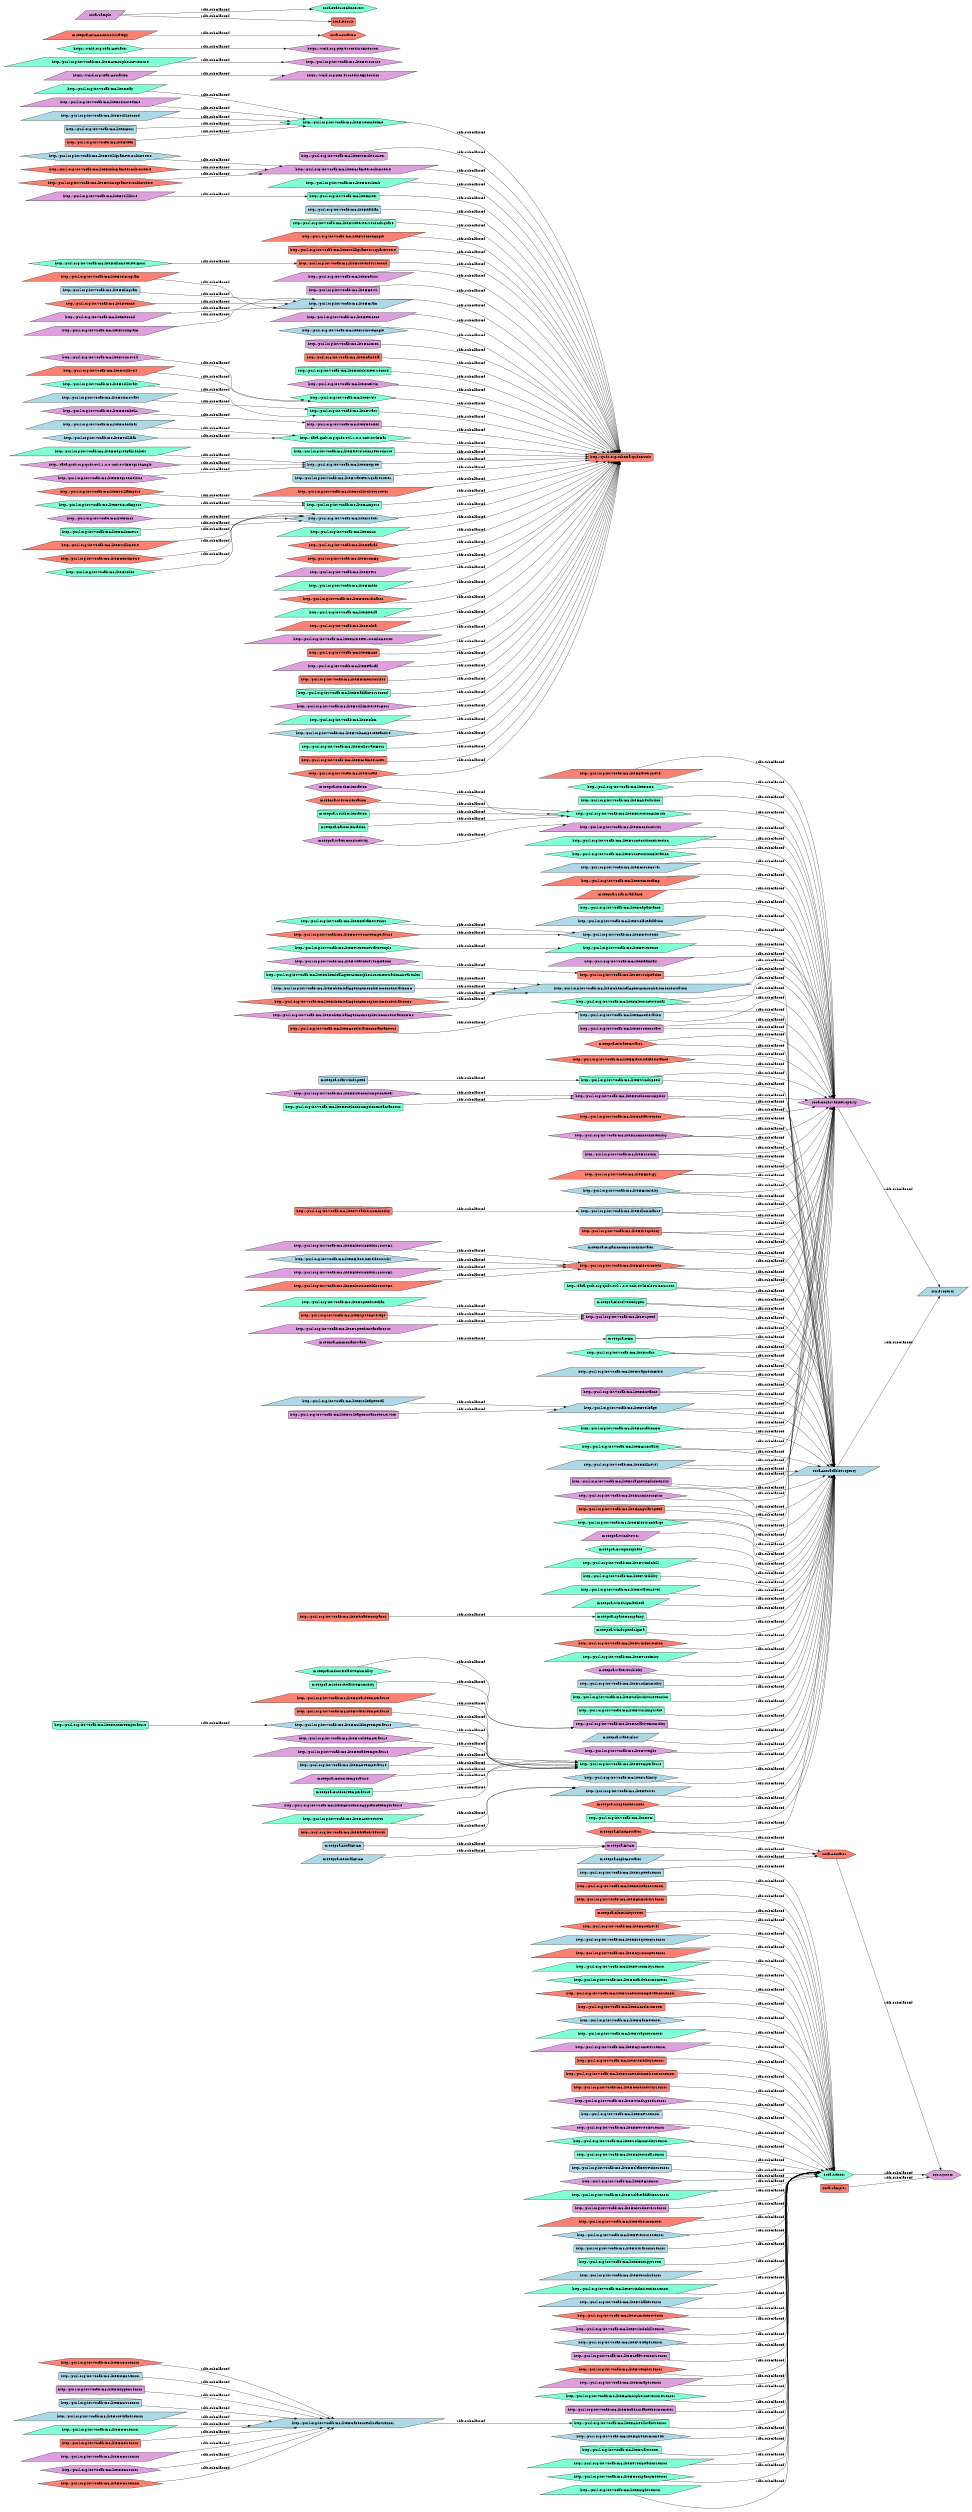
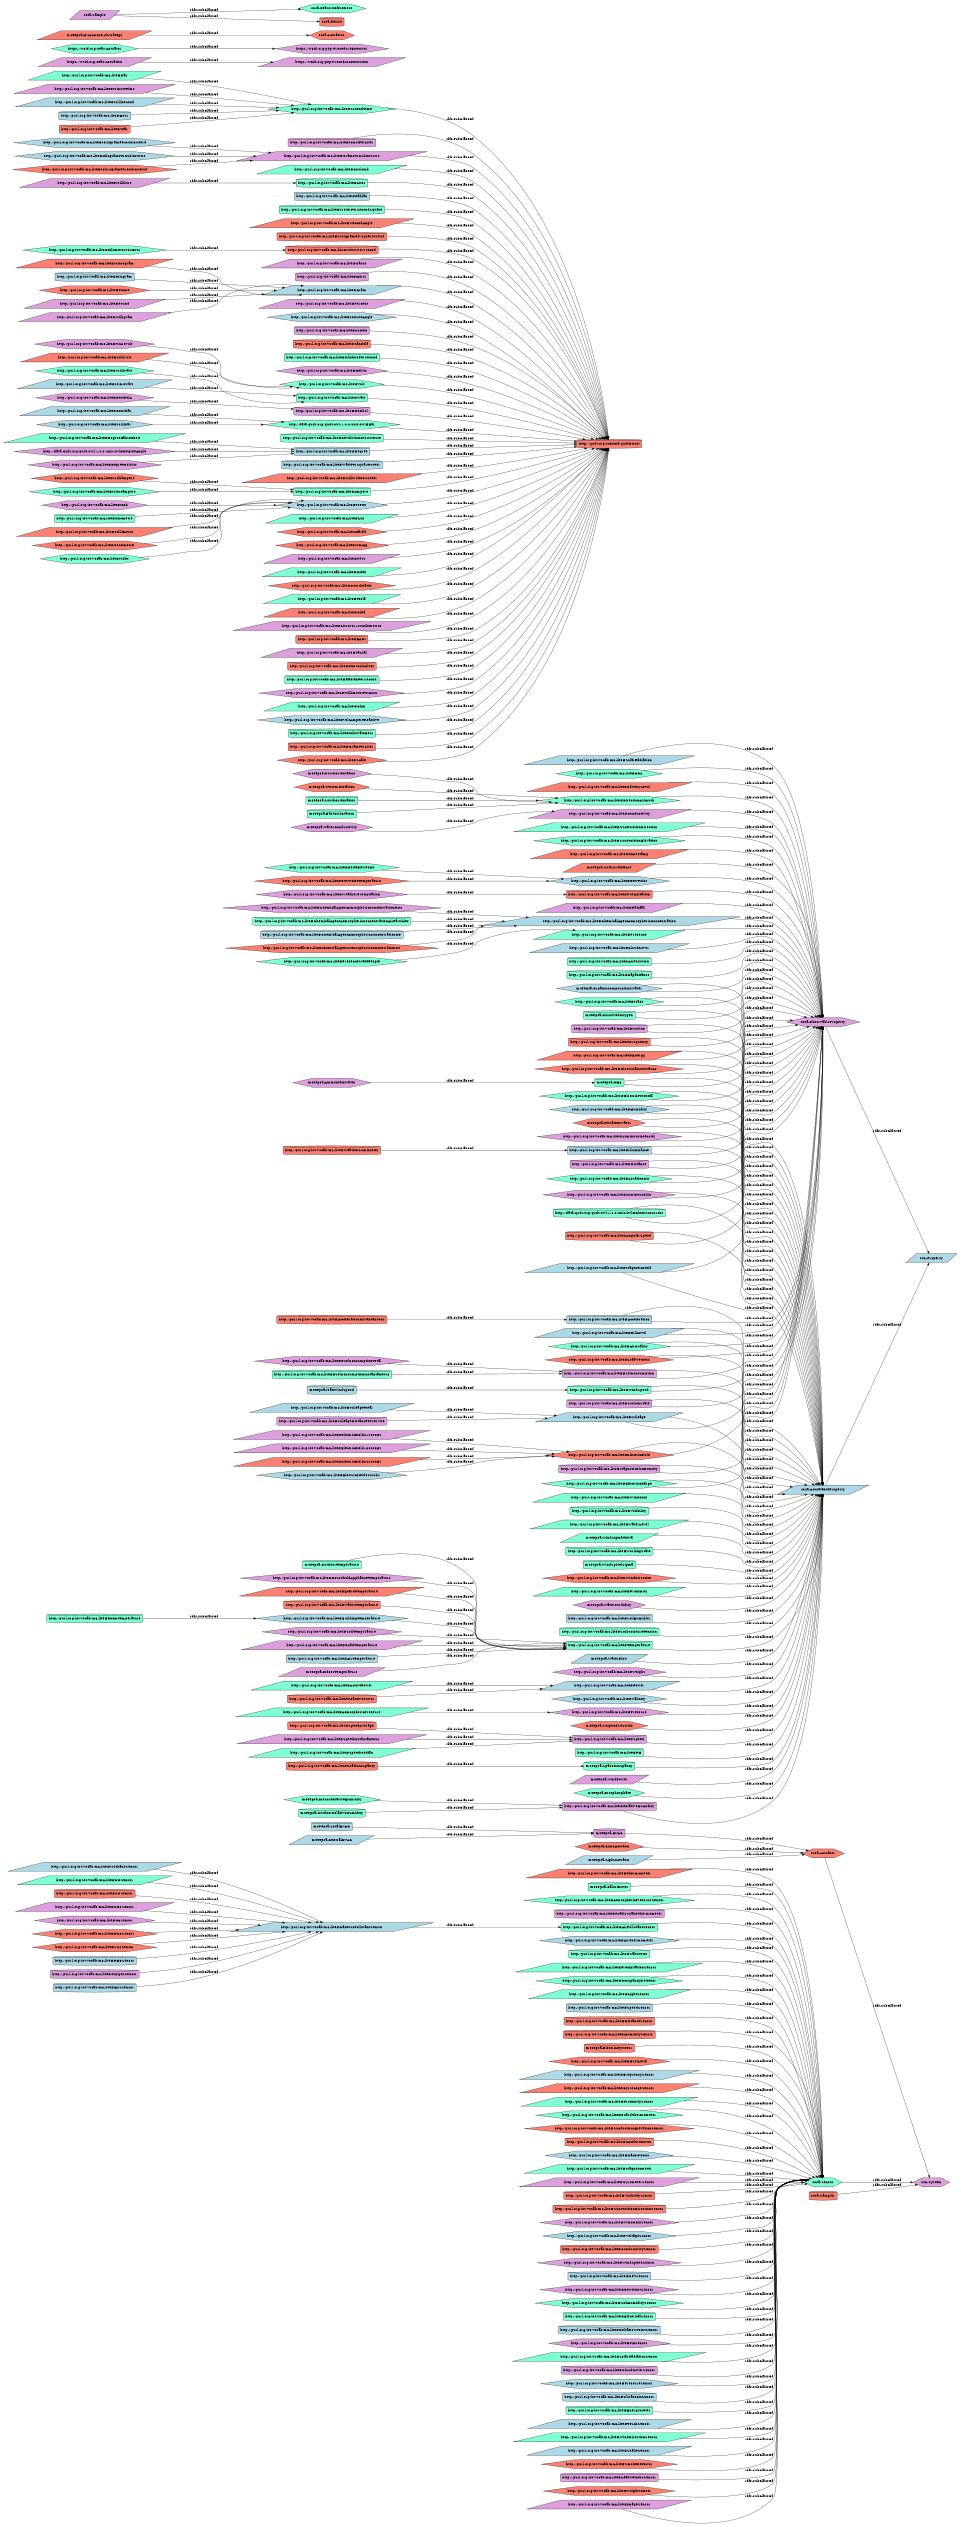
node "http://purl.org/iot/vocab/m3-lite#KilogramPerCubicMetre": fillcolor salmon -> lightblue
edge "m4eepsa:BlindActuator" -> "sosa:ActuatableProperty": now "http://purl.org/iot/vocab/m3-lite#Pressure" -> "sosa:ActuatableProperty"
node "m4eepsa:Calorimeter": added
